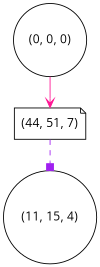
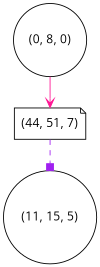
node "(0, 0, 0)": label "(0, 0, 0)" -> "(0, 8, 0)"
node "(11, 15, 4)": label "(11, 15, 4)" -> "(11, 15, 5)"
